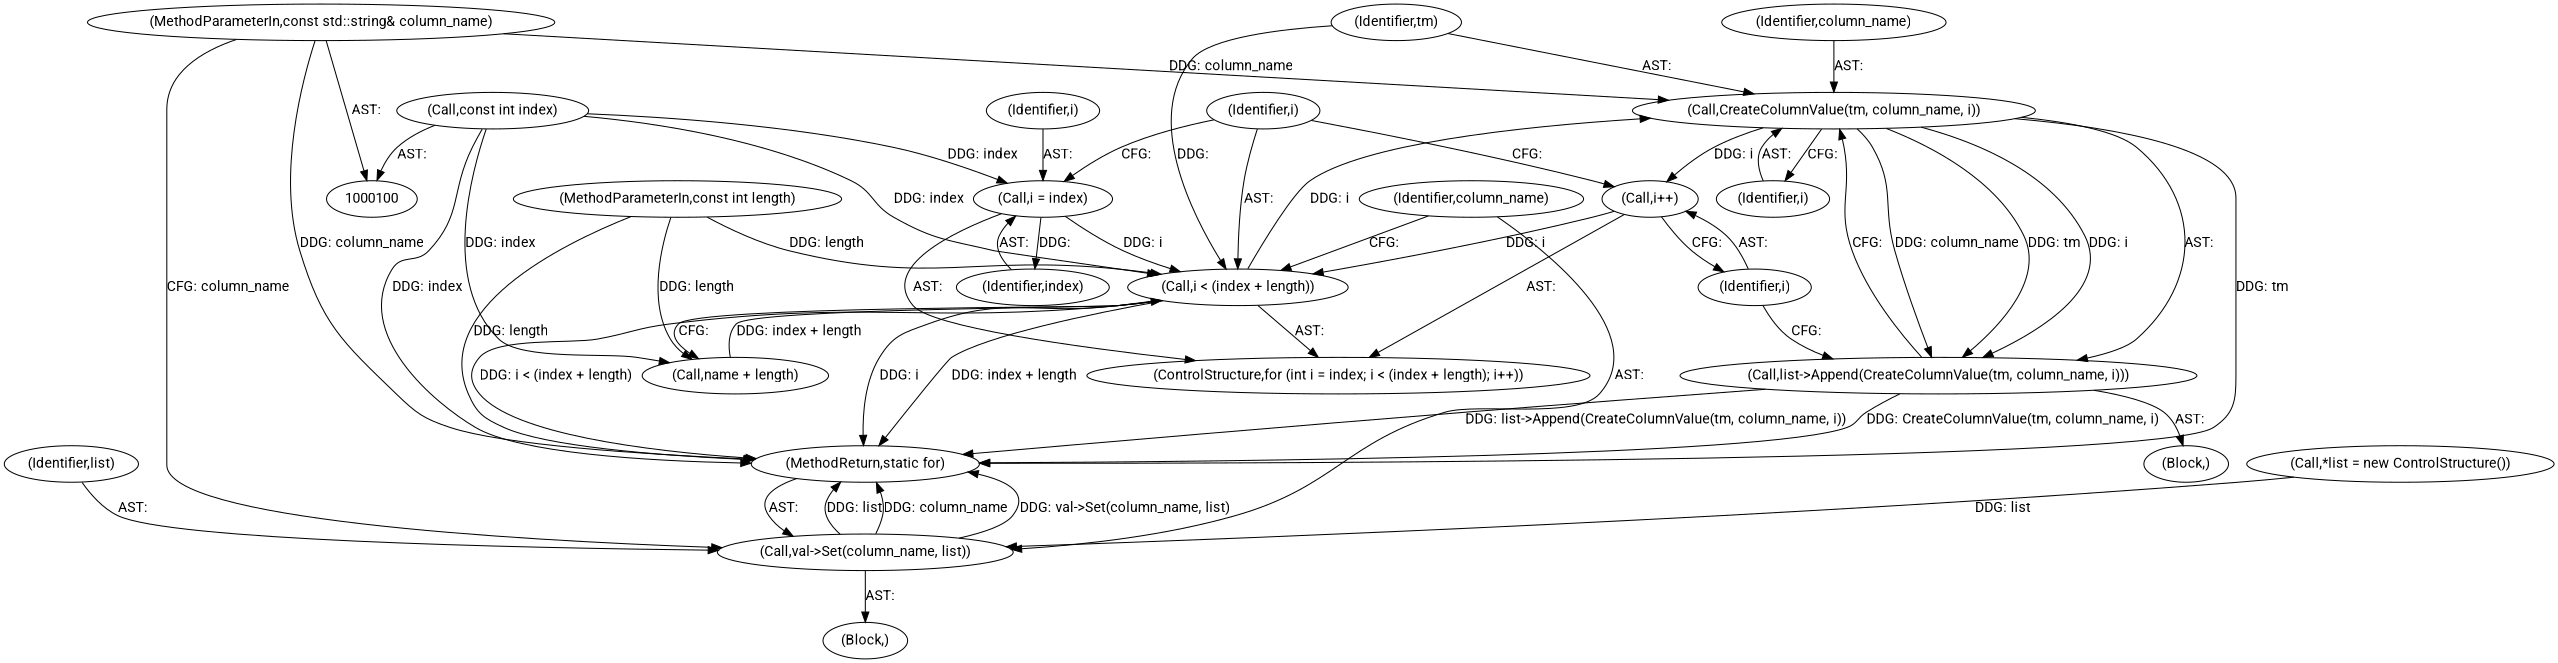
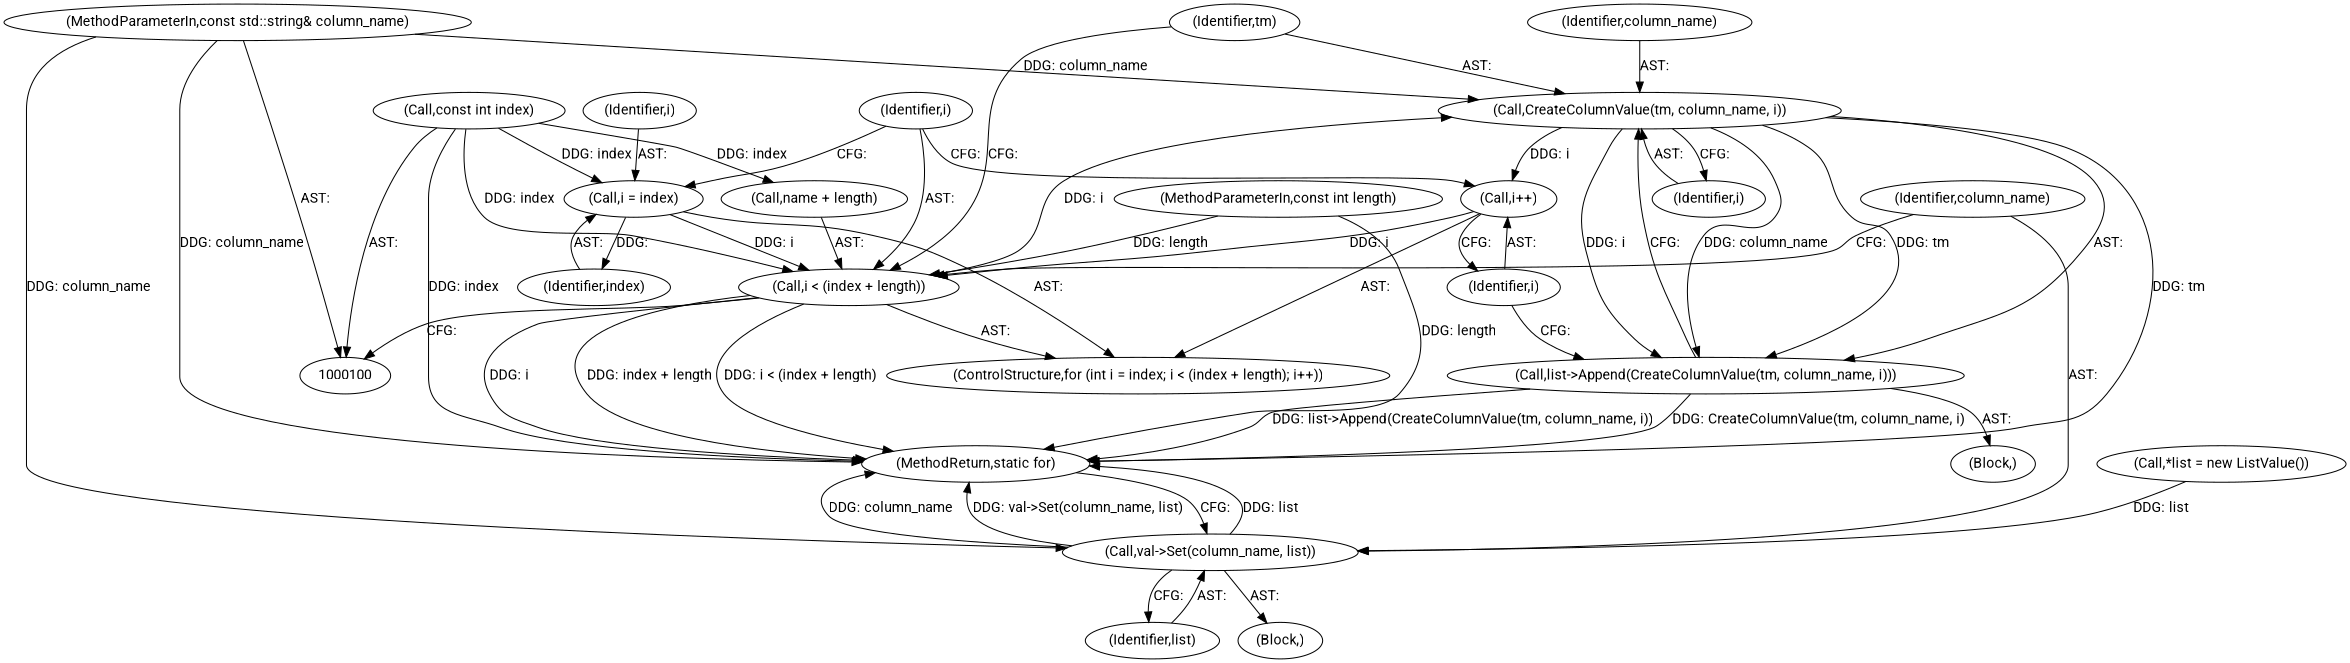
edge "(Identifier,tm)" -> "(Call,i < (index + length))": label "DDG: " -> "CFG: "
edge "(MethodParameterIn,const std::string& column_name)" -> "(Call,val->Set(column_name, list))": label "CFG: column_name" -> "DDG: column_name"
edge "(MethodParameterIn,const int length)" -> "(Call,name + length)": removed, label "DDG: length"
edge "(Call,i < (index + length))" -> "(Call,name + length)": now "(Call,i < (index + length))" -> "1000100"
edge "(Call,name + length)" -> "(Call,i < (index + length))": label "DDG: index + length" -> "AST: "
node "(Call,*list = new ControlStructure())": label "(Call,*list = new ControlStructure())" -> "(Call,*list = new ListValue())"
edge "(MethodReturn,static for)" -> "(Call,val->Set(column_name, list))": label "AST: " -> "CFG: "
edge "(Call,val->Set(column_name, list))" -> "(Identifier,list)": added, label "CFG:"
